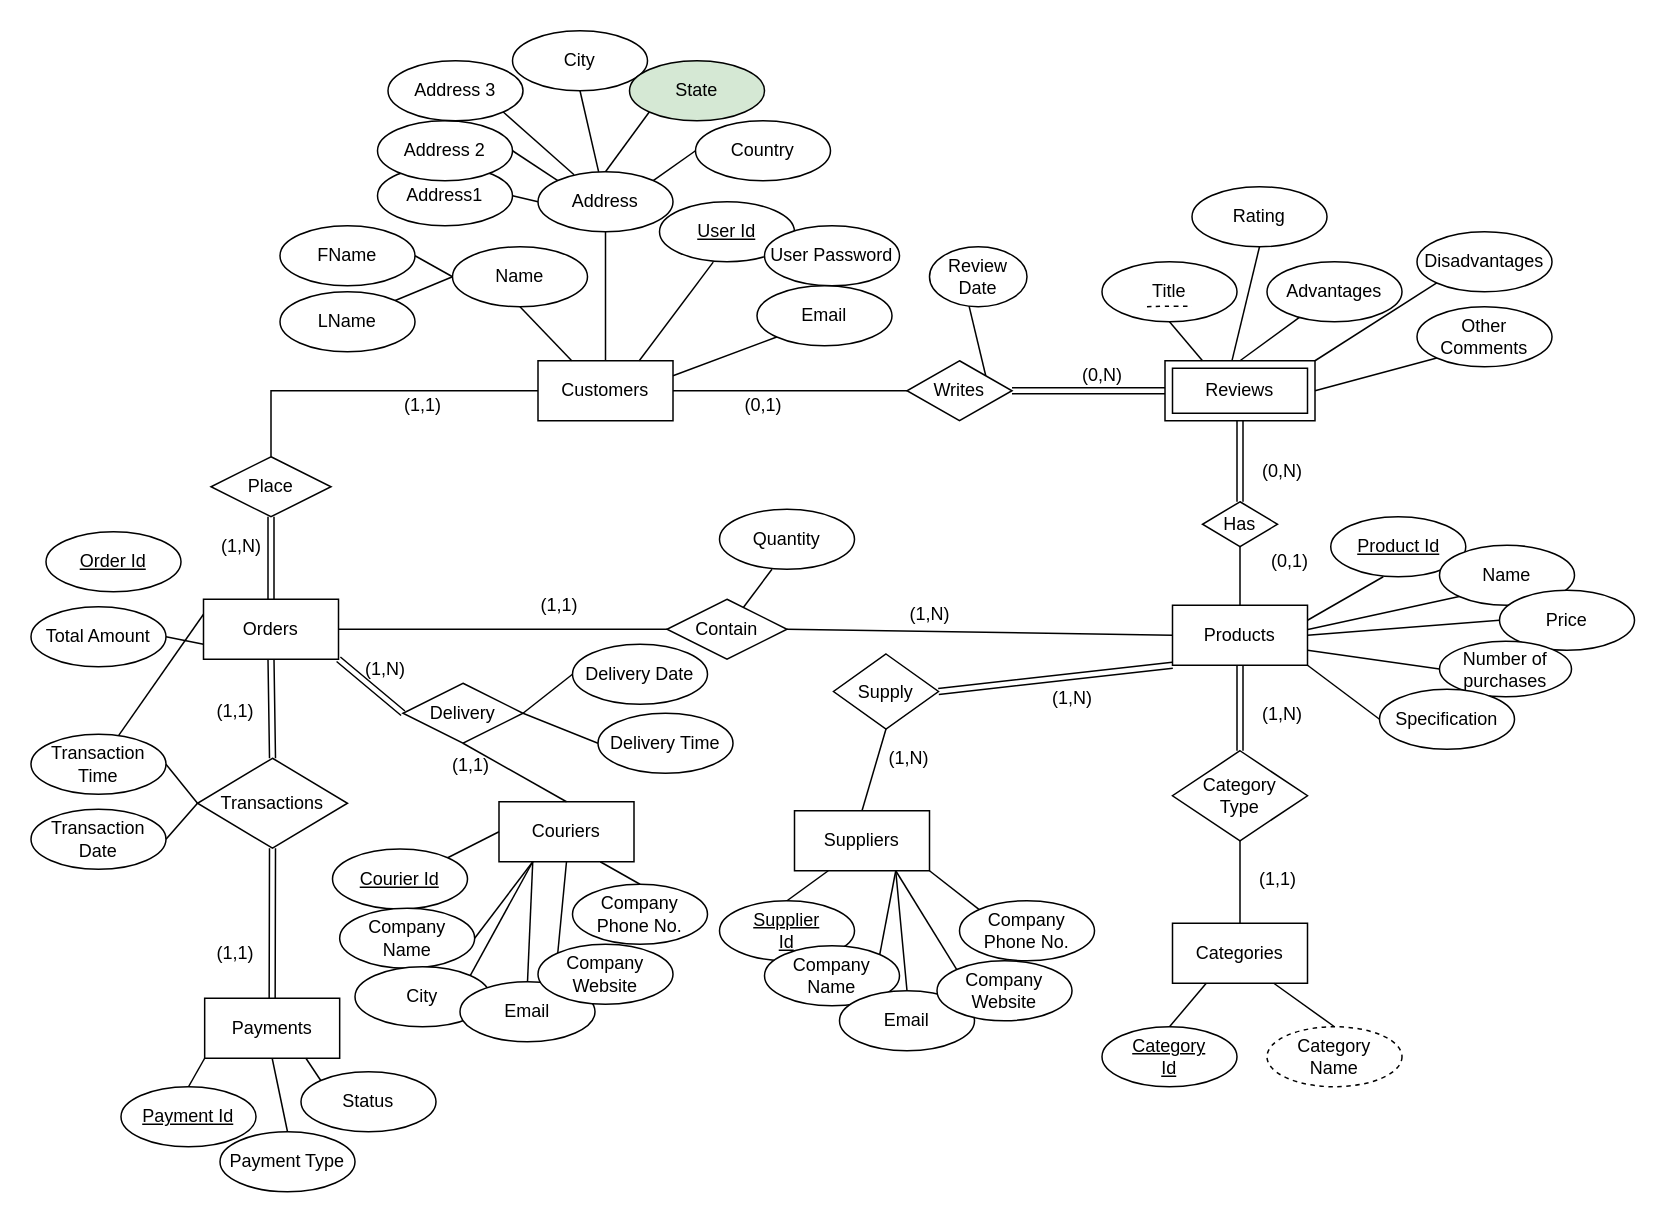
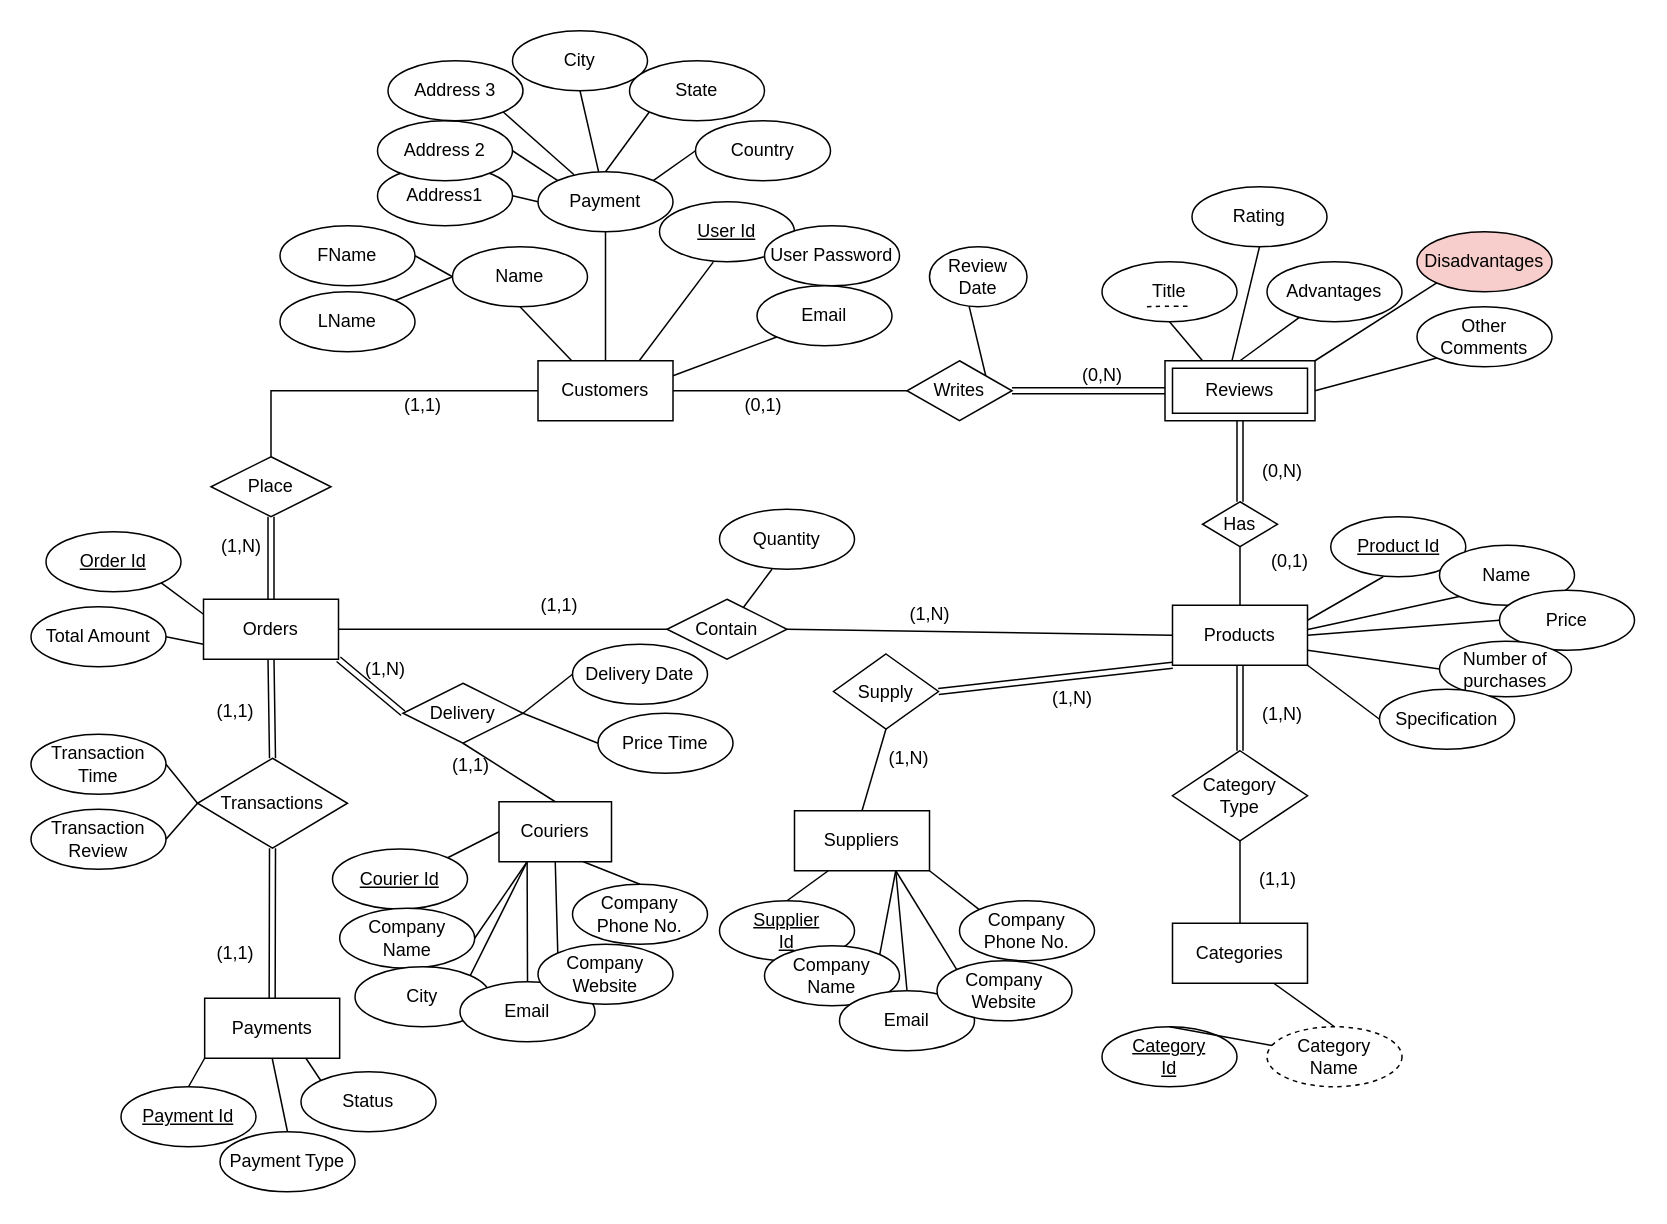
node "State": fillcolor #d5e8d4 -> #ffffff
node "Address": label "Address" -> "Payment"
node "Disadvantages": fillcolor #ffffff -> #f8cecc
edge "Orders" -- "Transaction Time": now "Orders" -- "Order Id"
node "Delivery Time": label "Delivery Time" -> "Price Time"
node "Couriers": size 135x60 -> 113x60
node "Transaction Date": label "Transaction Date" -> "Transaction Review"
edge "Categories" -- "Category Id": now "Category Name" -- "Category Id"
